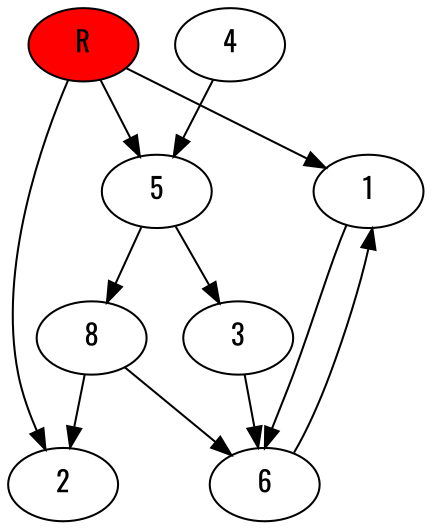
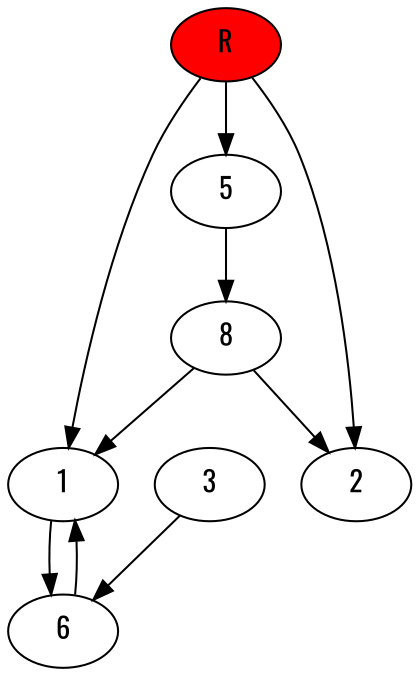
node "4": removed
edge "5" -> "3": removed
edge "8" -> "6": now "8" -> "1"
